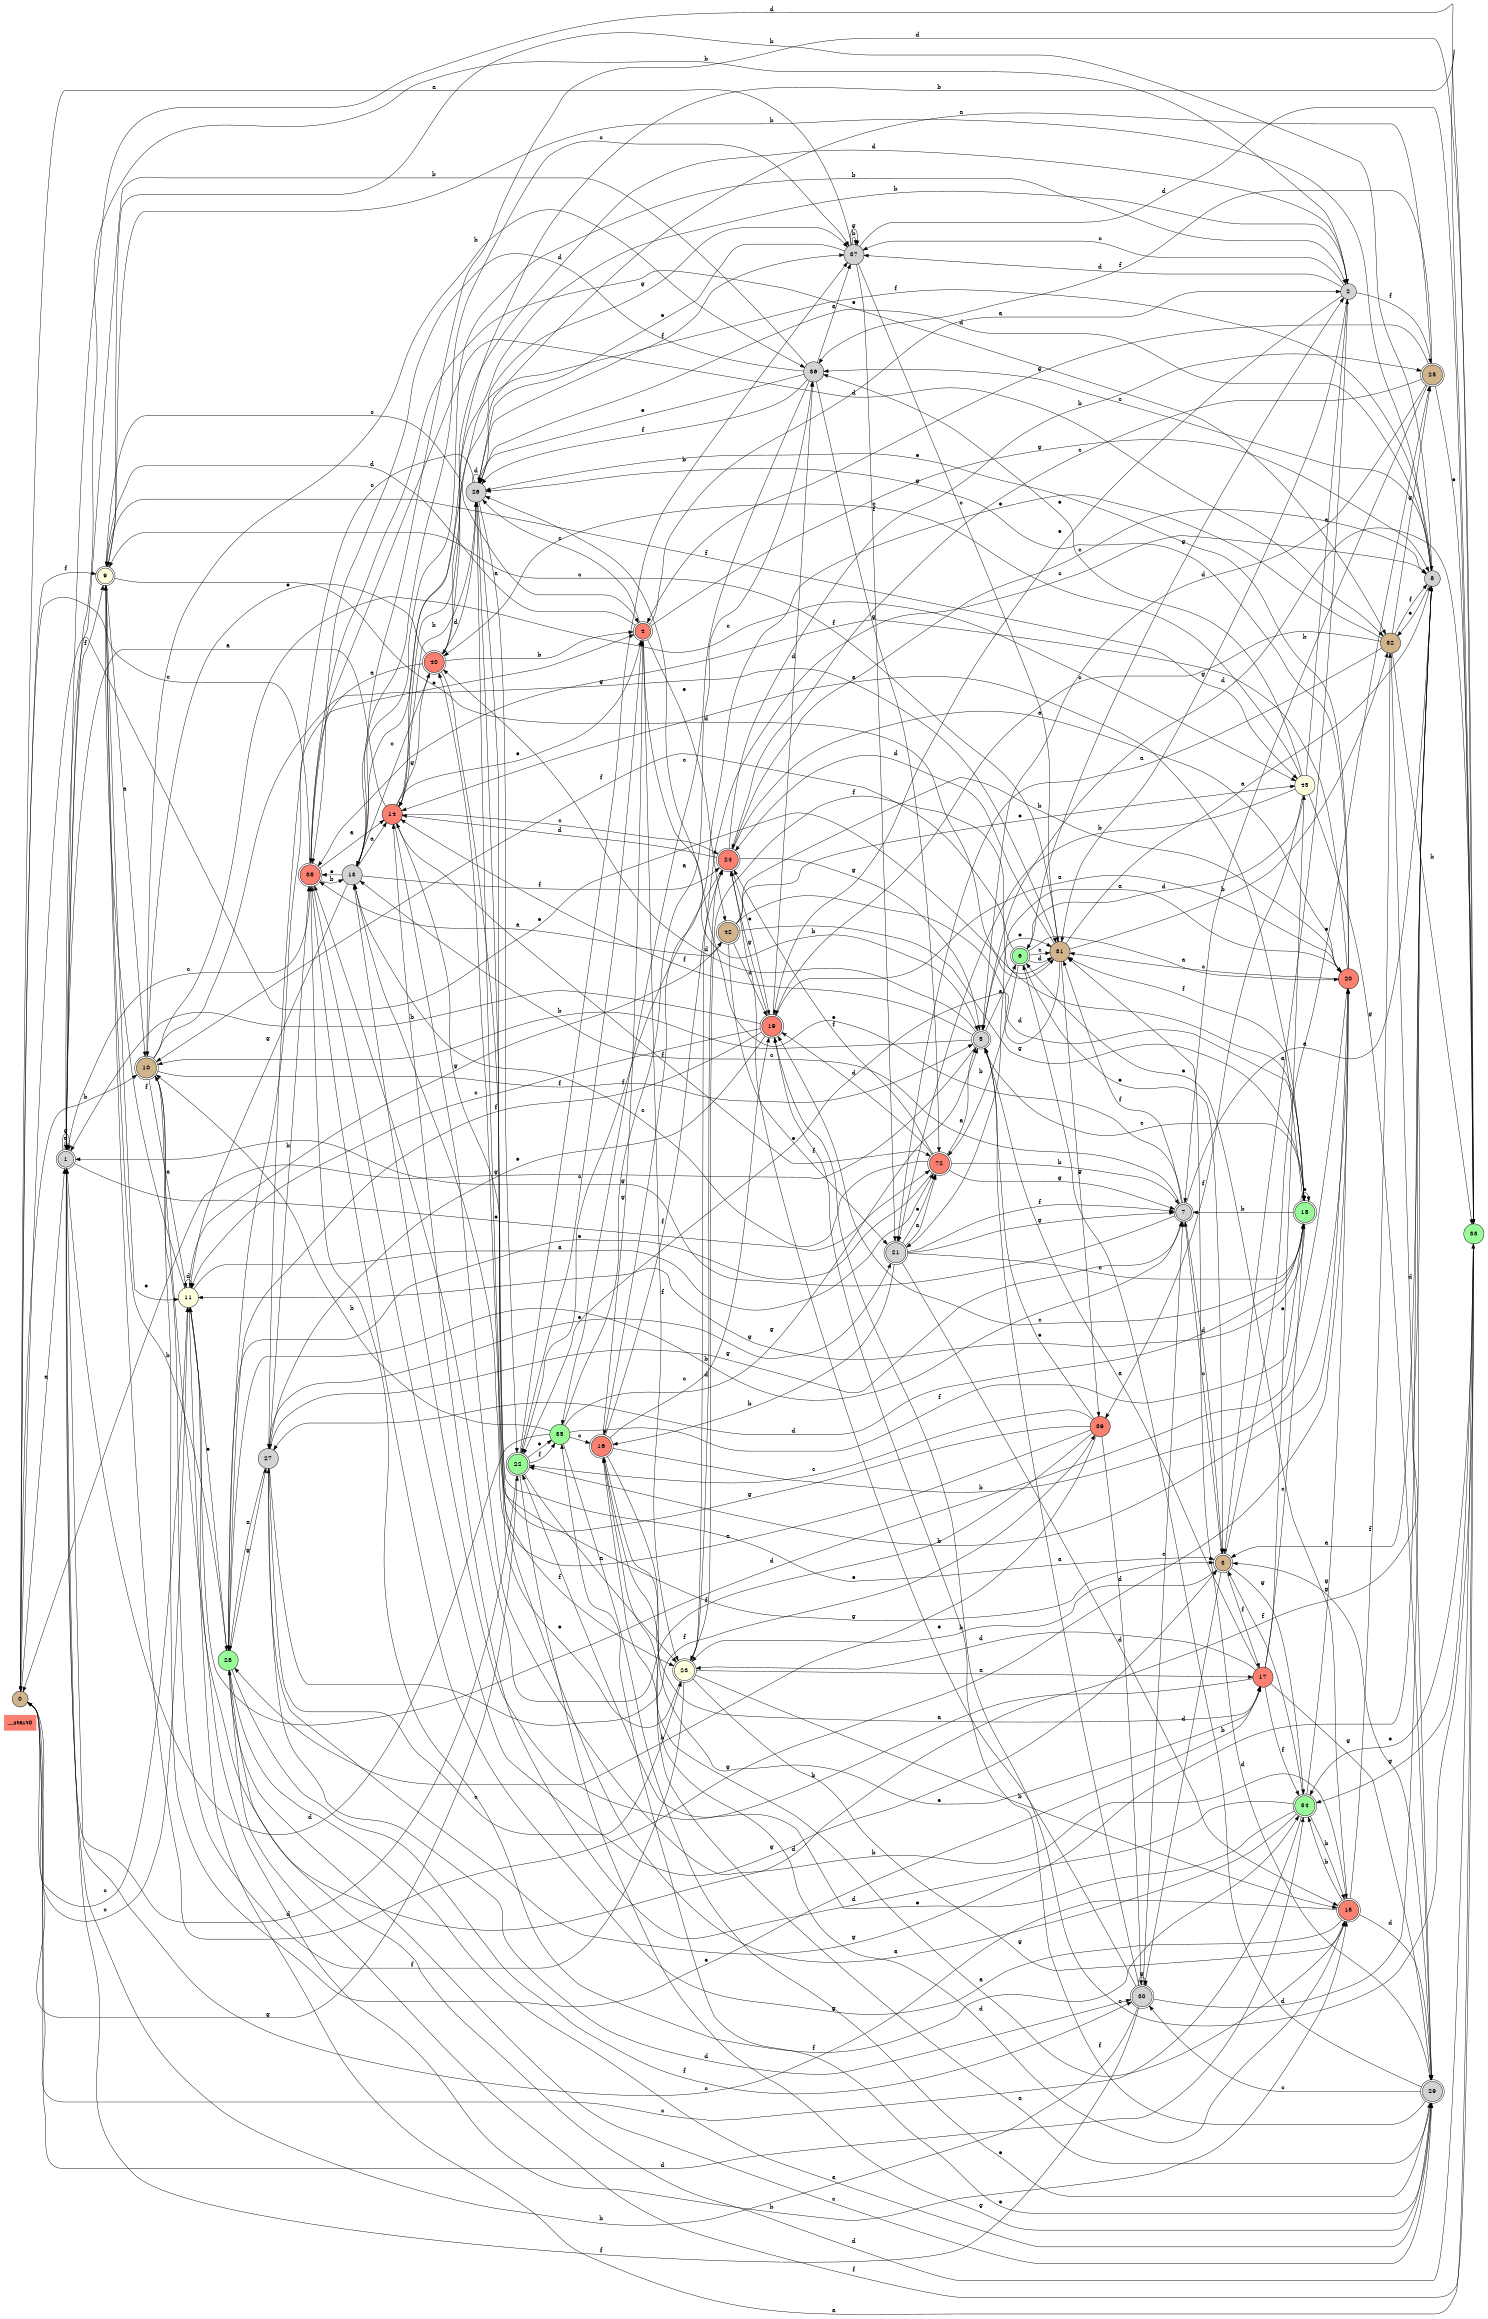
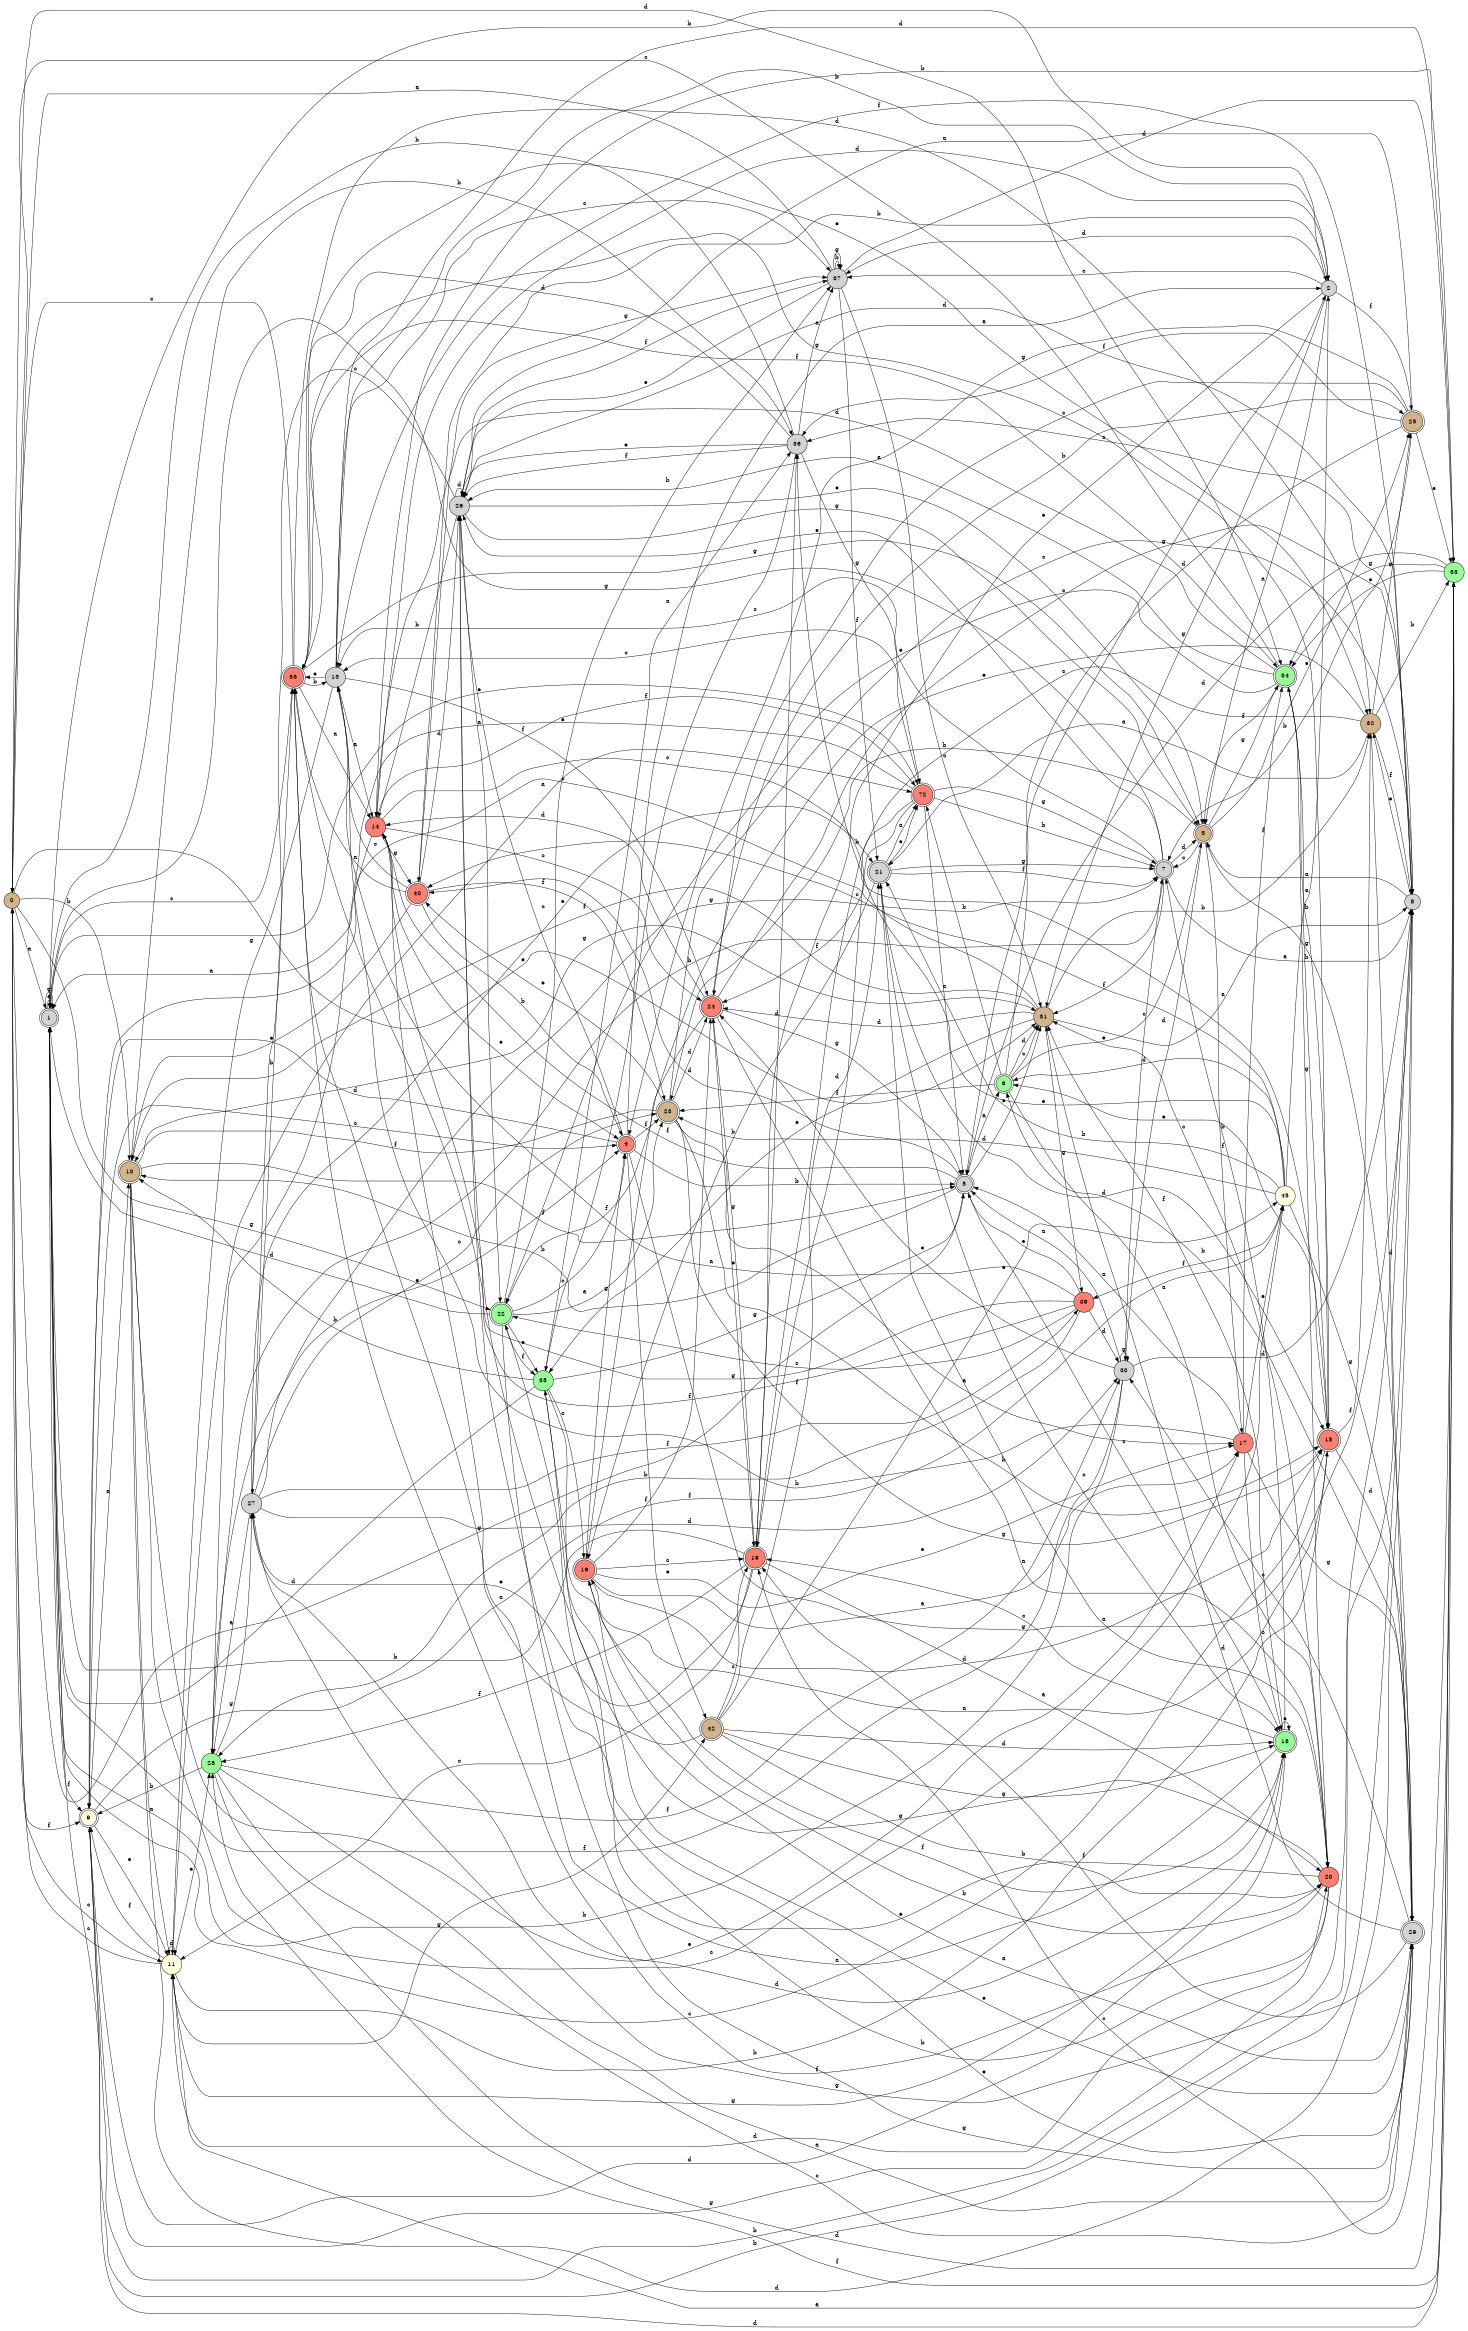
edge "31" -> "22": now "31" -> "35"
edge "17" -> "23": now "45" -> "23"
node "23": fillcolor lightyellow -> tan
node "__start0": removed
node "30": shape doublecircle -> circle
